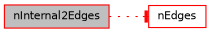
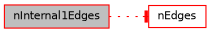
node "nInternal2Edges": label "nInternal2Edges" -> "nInternal1Edges"
